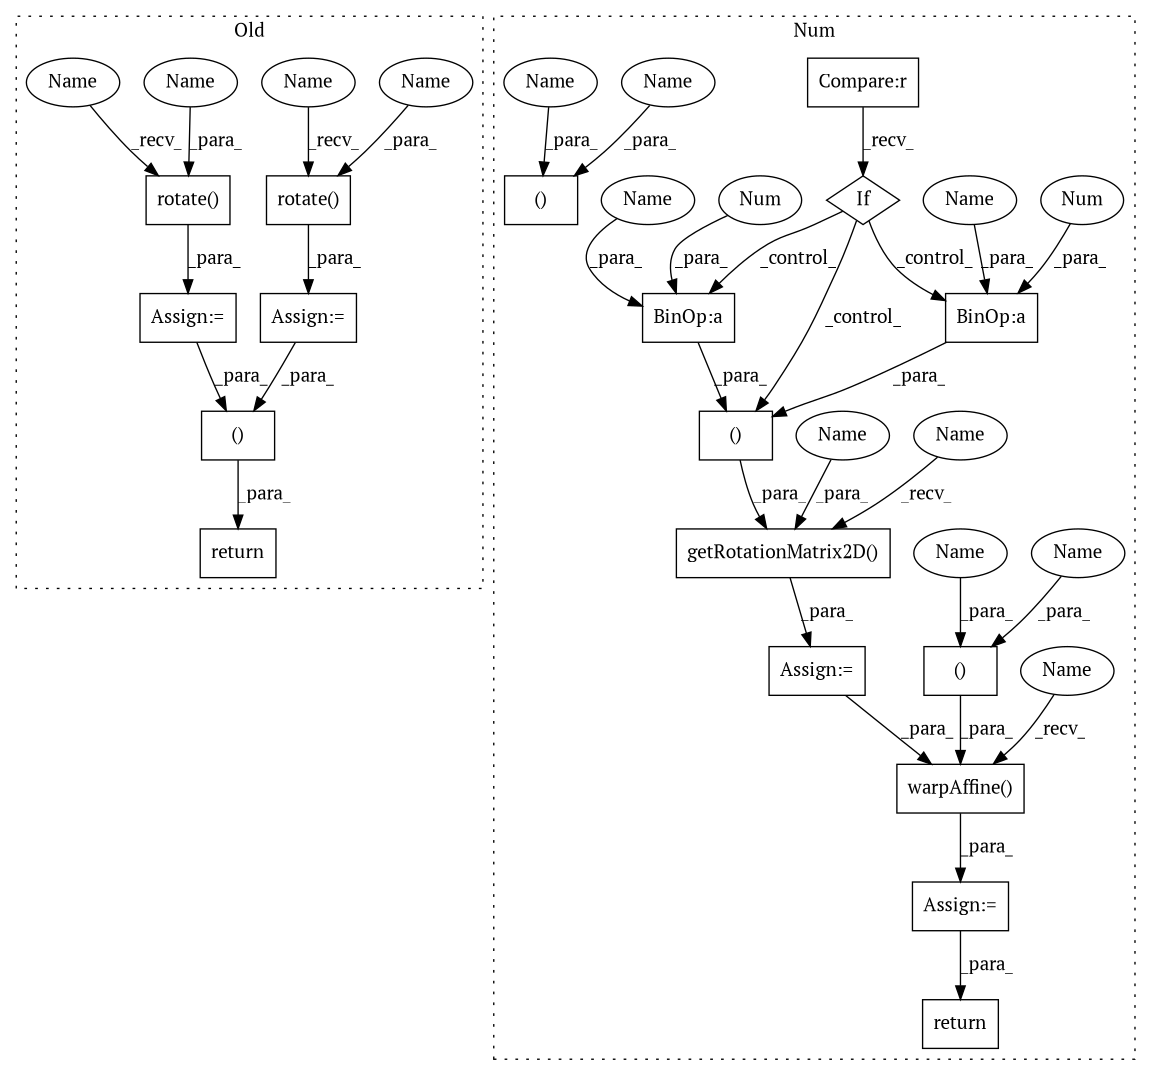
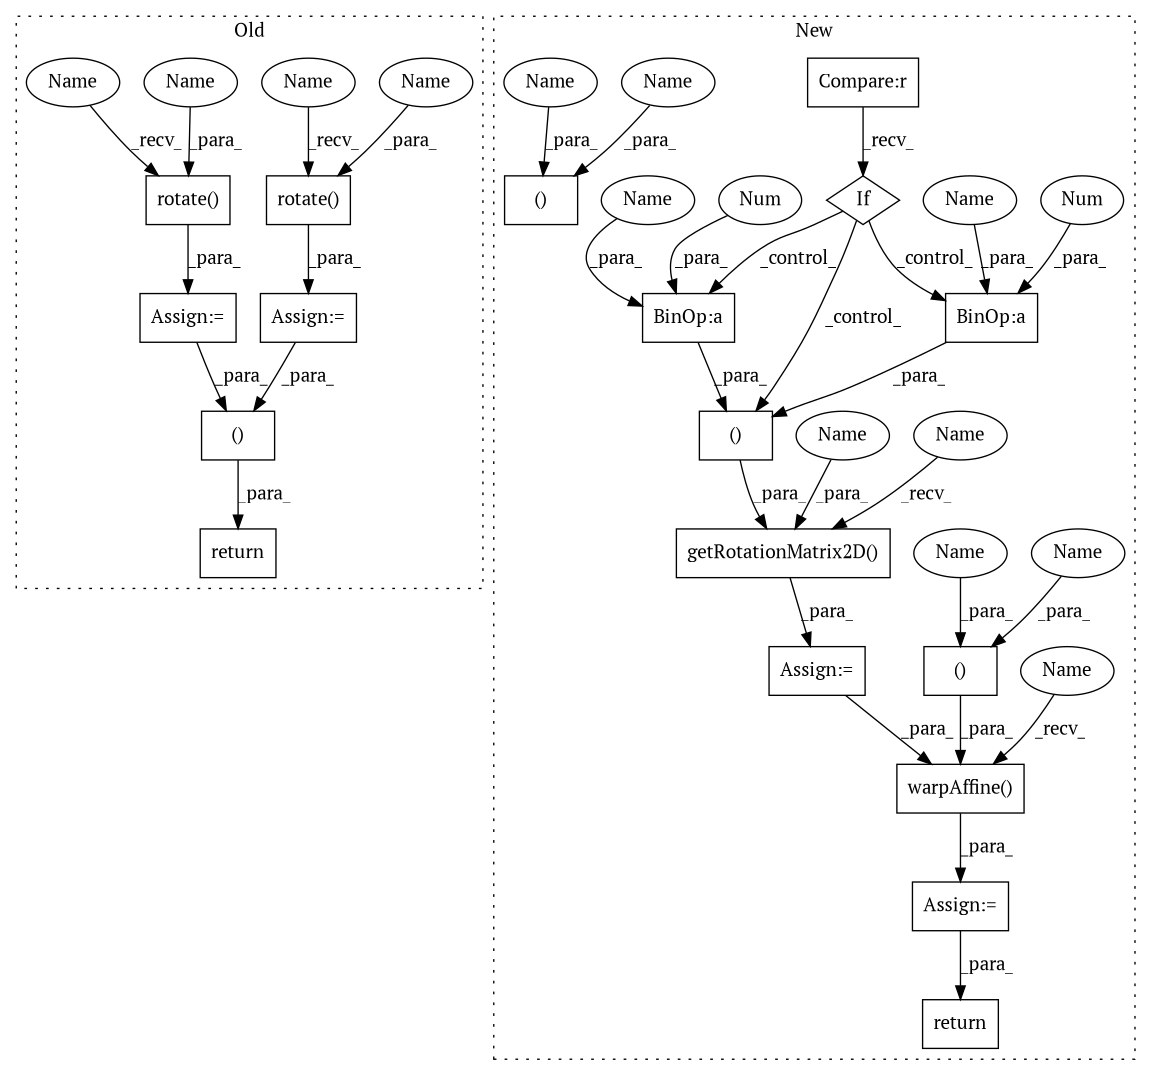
cluster "Num": label "Num" -> "New"
